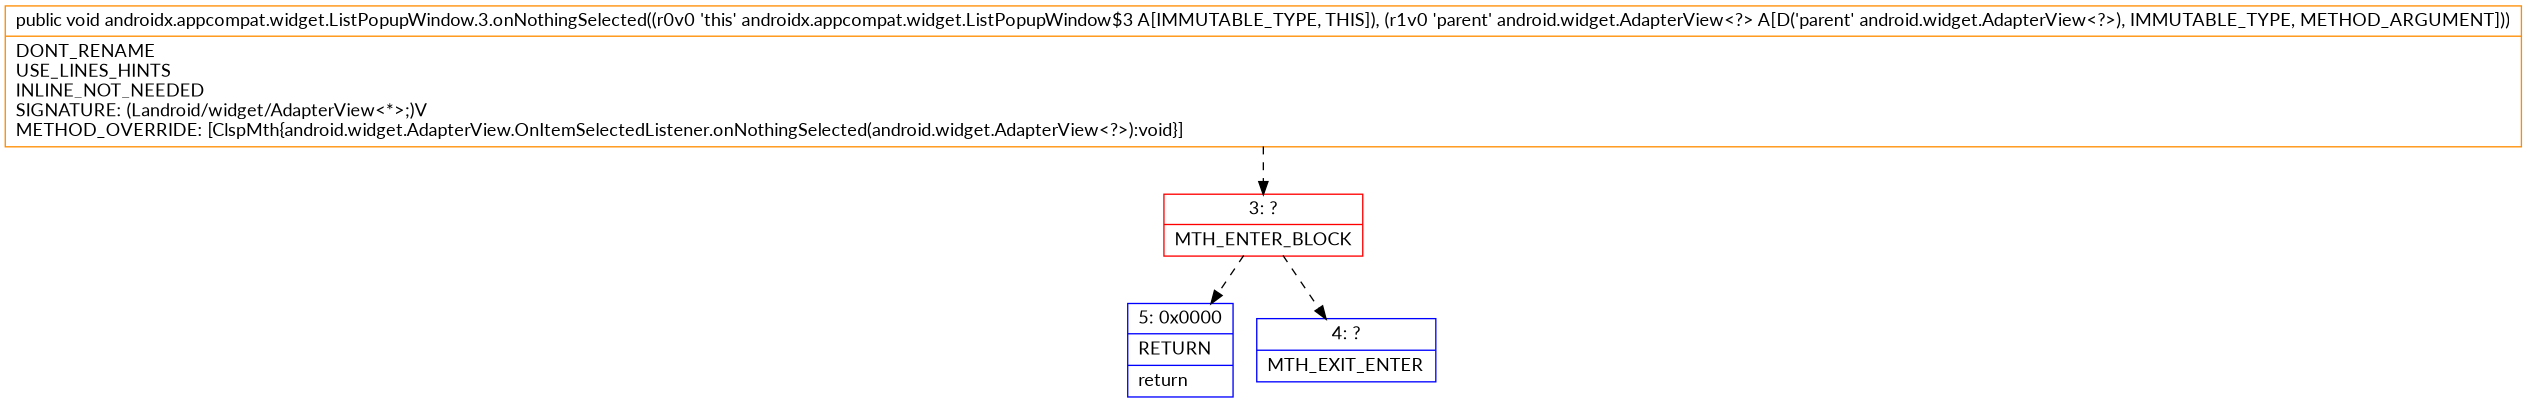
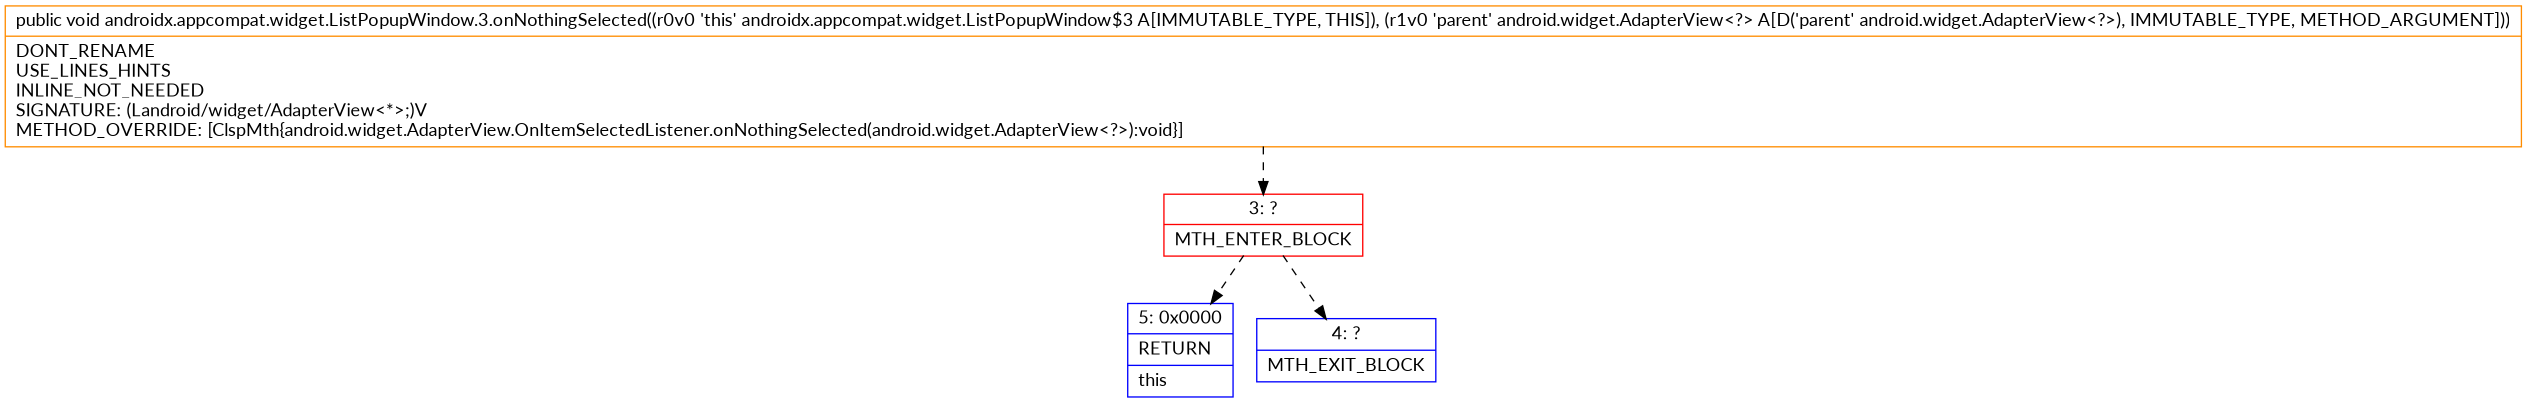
node "4: ?": text "MTH_EXIT_ENTER" -> "MTH_EXIT_BLOCK"
node "5: 0x0000": text "return" -> "this"
